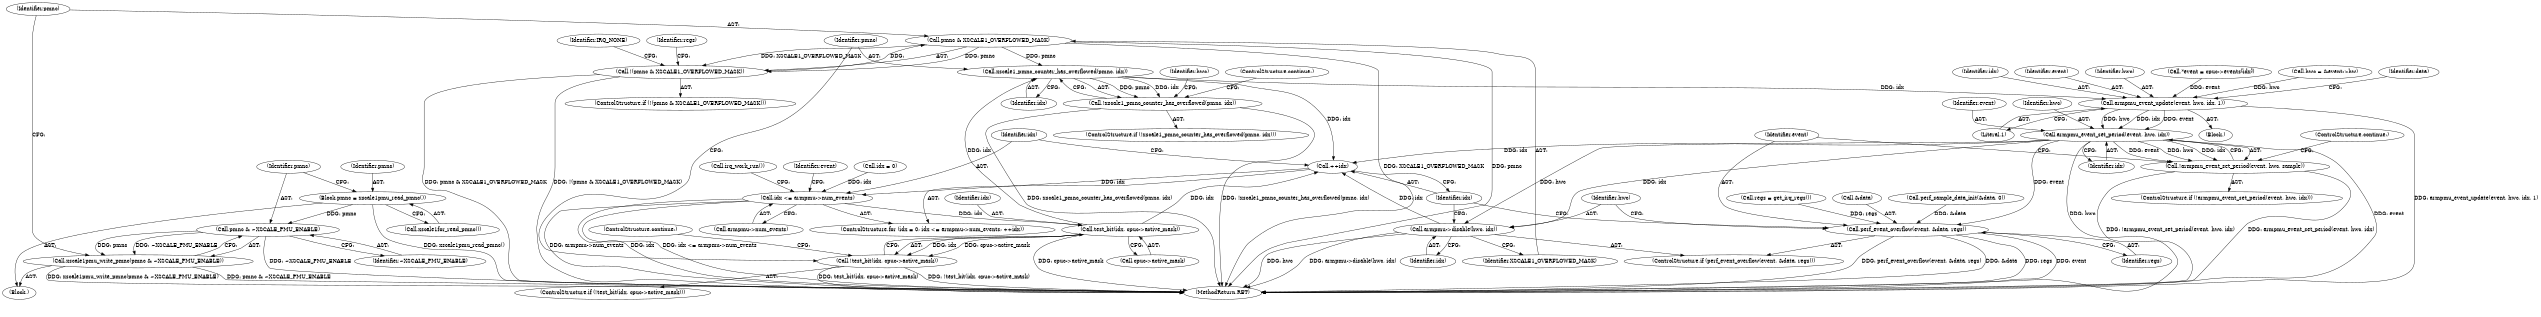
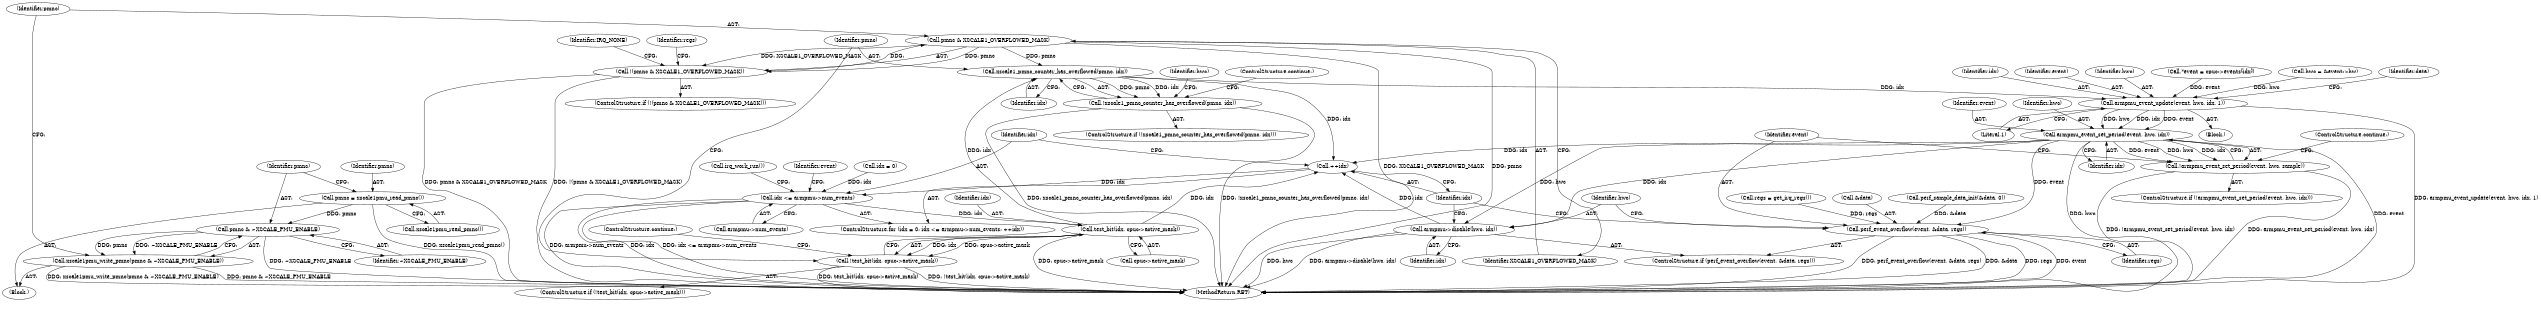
node "(Block,pmnc = xscale1pmu_read_pmnc())": label "(Block,pmnc = xscale1pmu_read_pmnc())" -> "(Call,pmnc = xscale1pmu_read_pmnc())"
node "(Call,xscale1for_read_pmnc())": label "(Call,xscale1for_read_pmnc())" -> "(Call,xscale1pmu_read_pmnc())"
edge "(Call,armpmu->disable(hwc, idx))" -> "(Identifier,XSCALE1_OVERFLOWED_MASK)": now "(Call,pmnc & XSCALE1_OVERFLOWED_MASK)" -> "(Identifier,XSCALE1_OVERFLOWED_MASK)"
